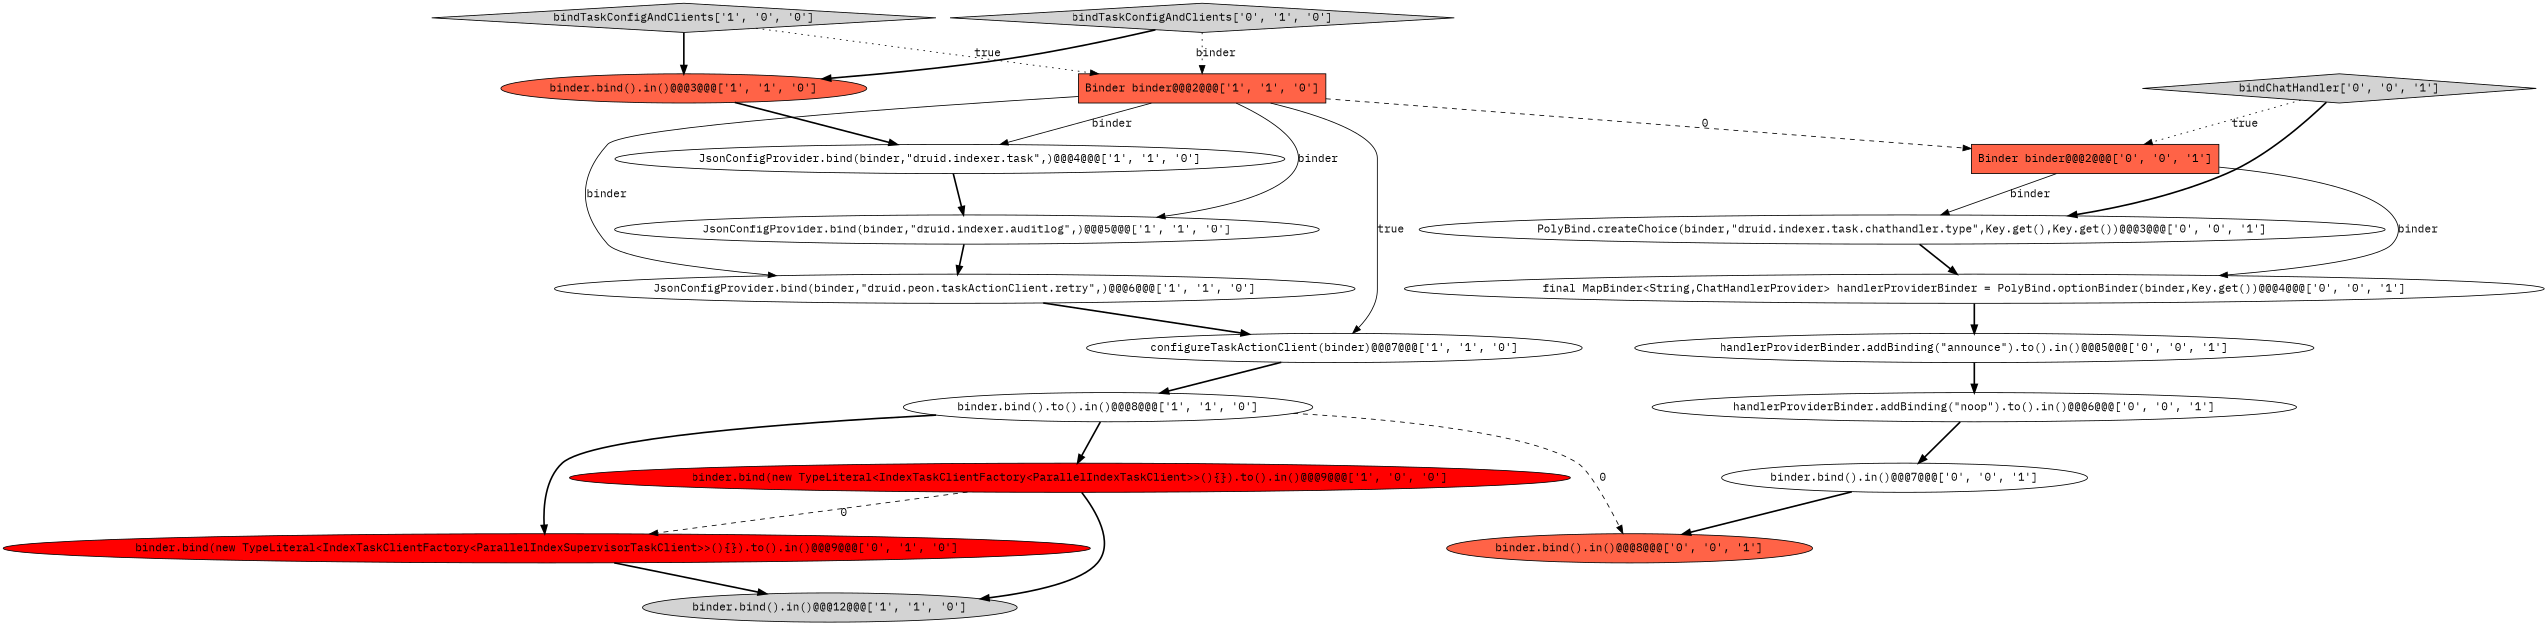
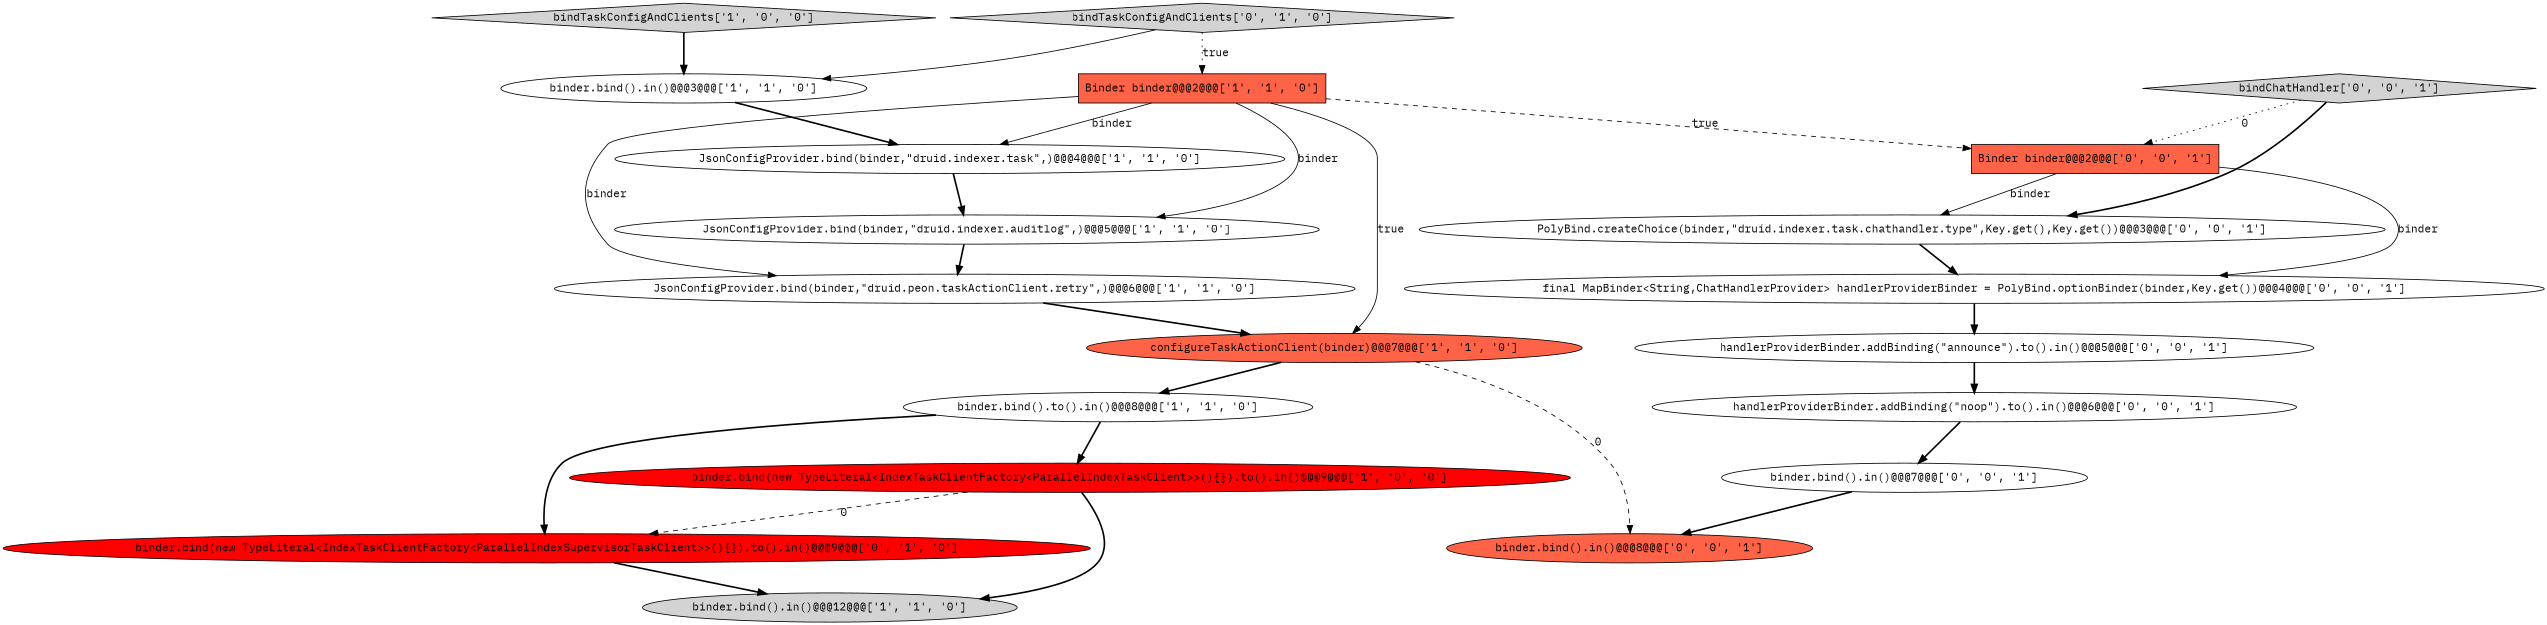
edge "bindTaskConfigAndClients['1', '0', '0']" -> "Binder binder@@@2@@@['1', '1', '0']": removed, label "true"
edge "bindTaskConfigAndClients['0', '1', '0']" -> "Binder binder@@@2@@@['1', '1', '0']": label "binder" -> "true"
edge "bindTaskConfigAndClients['0', '1', '0']" -> "binder.bind().in()@@@3@@@['1', '1', '0']": style bold -> solid
node "binder.bind().in()@@@3@@@['1', '1', '0']": fillcolor tomato -> white
edge "Binder binder@@@2@@@['1', '1', '0']" -> "Binder binder@@@2@@@['0', '0', '1']": label "0" -> "true"
edge "bindChatHandler['0', '0', '1']" -> "Binder binder@@@2@@@['0', '0', '1']": label "true" -> "0"
node "configureTaskActionClient(binder)@@@7@@@['1', '1', '0']": fillcolor white -> tomato
edge "binder.bind().to().in()@@@8@@@['1', '1', '0']" -> "binder.bind().in()@@@8@@@['0', '0', '1']": now "configureTaskActionClient(binder)@@@7@@@['1', '1', '0']" -> "binder.bind().in()@@@8@@@['0', '0', '1']"
